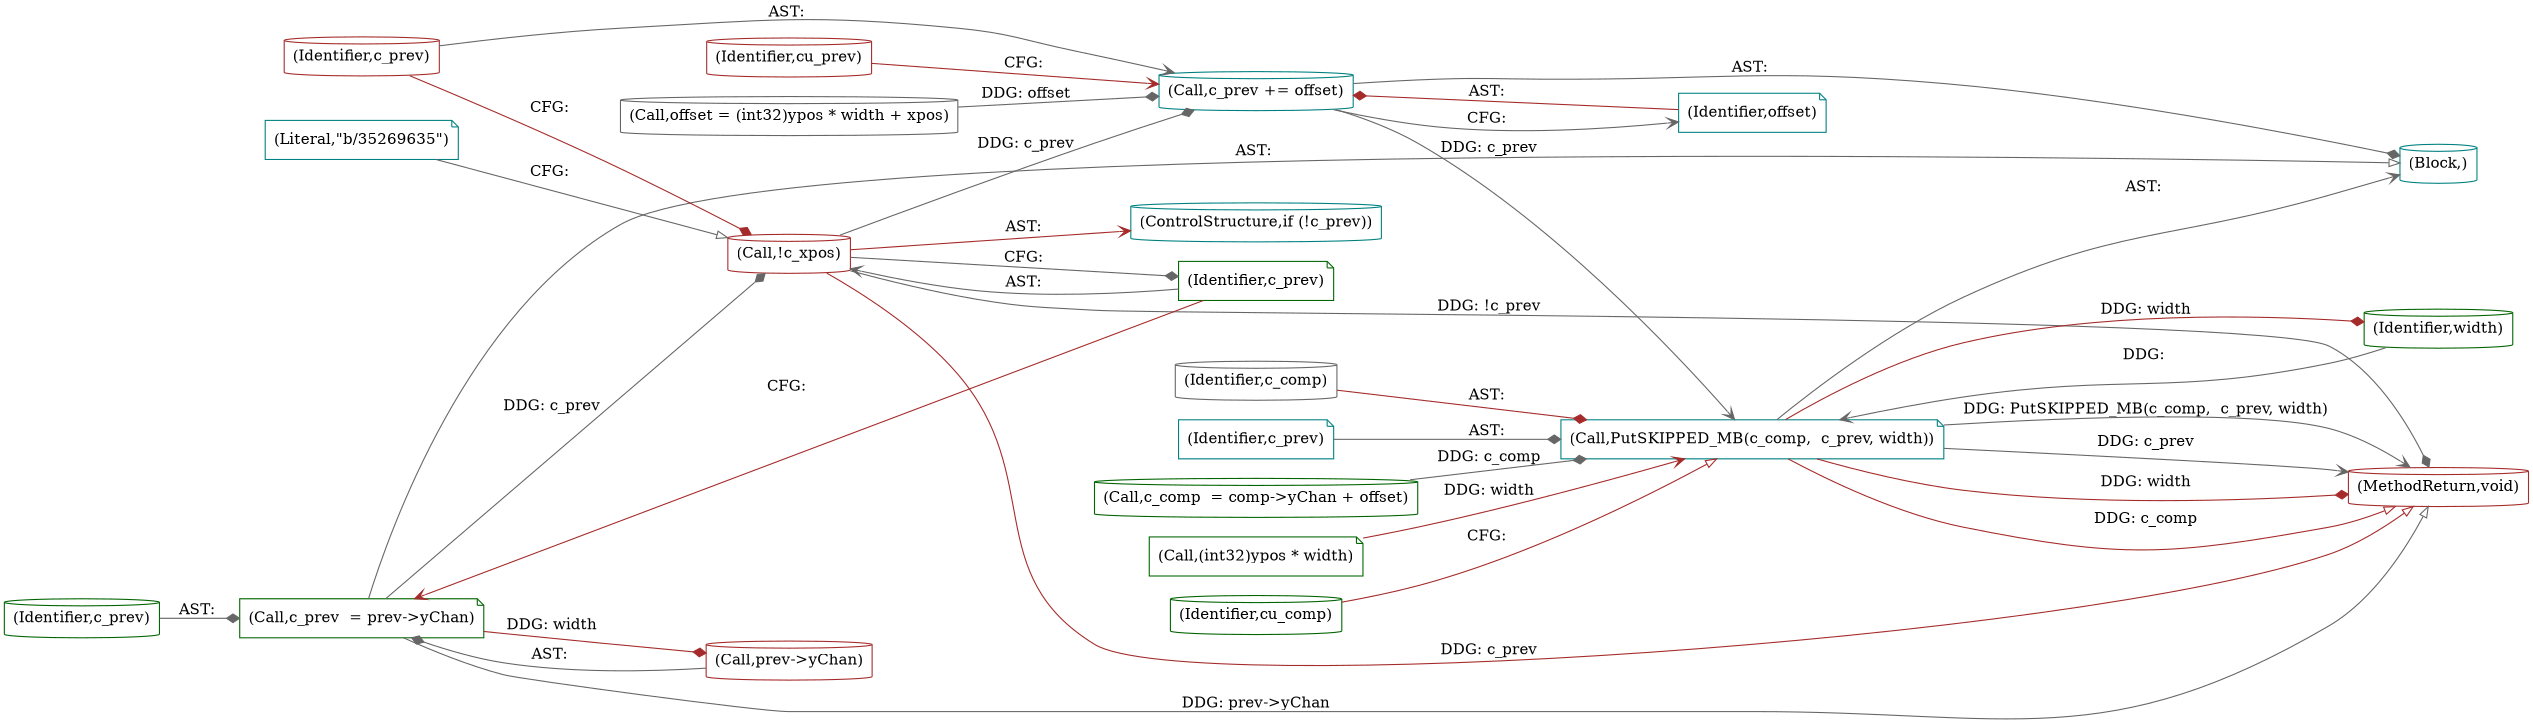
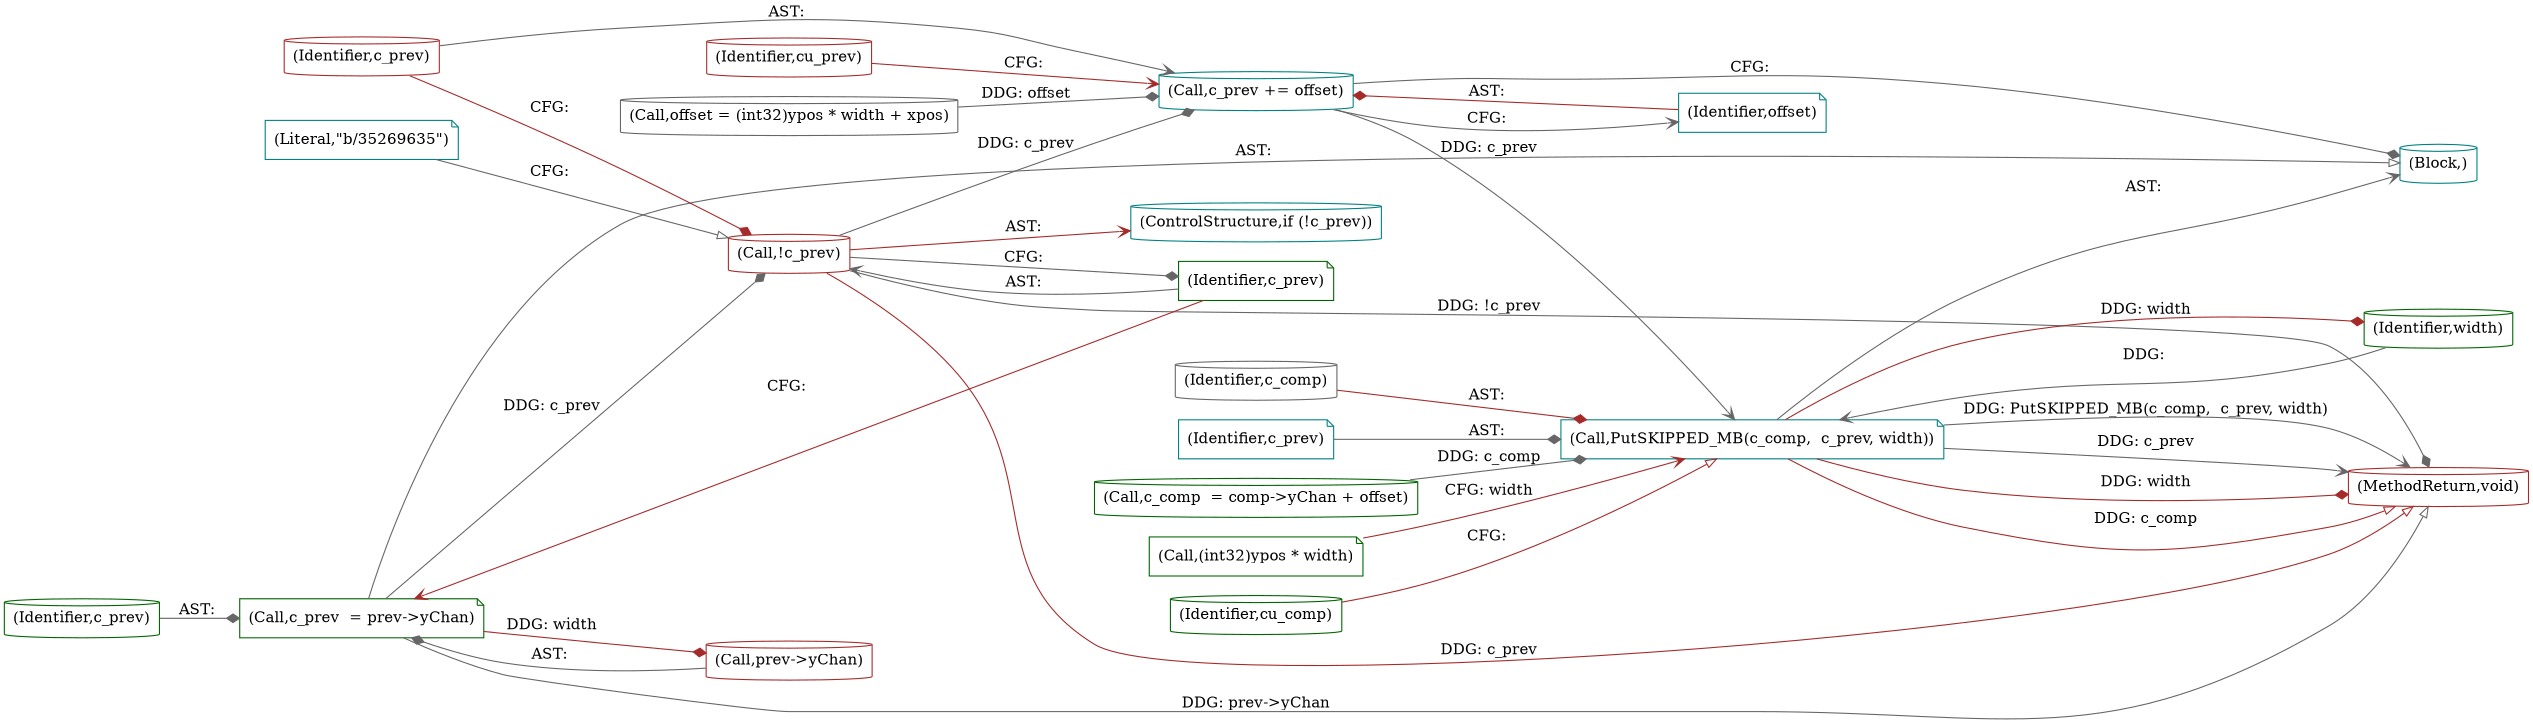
edge "(Call,c_prev += offset)" -> "(Block,)": label "AST: " -> "CFG: "
node "(Call,!c_xpos)": label "(Call,!c_xpos)" -> "(Call,!c_prev)"
edge "(Call,(int32)ypos * width)" -> "(Call,PutSKIPPED_MB(c_comp,  c_prev, width))": label "DDG: width" -> "CFG: width"
